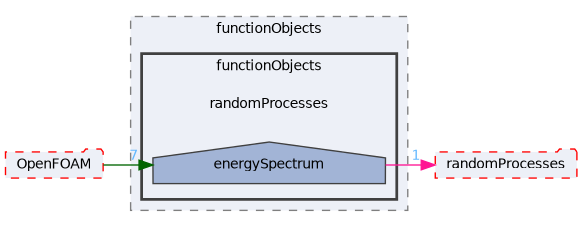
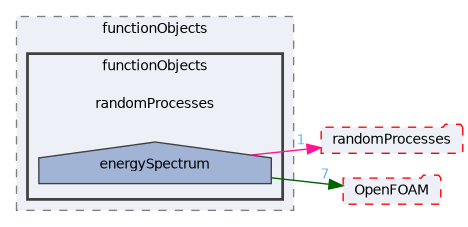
edge "OpenFOAM" -> "energySpectrum": reversed
